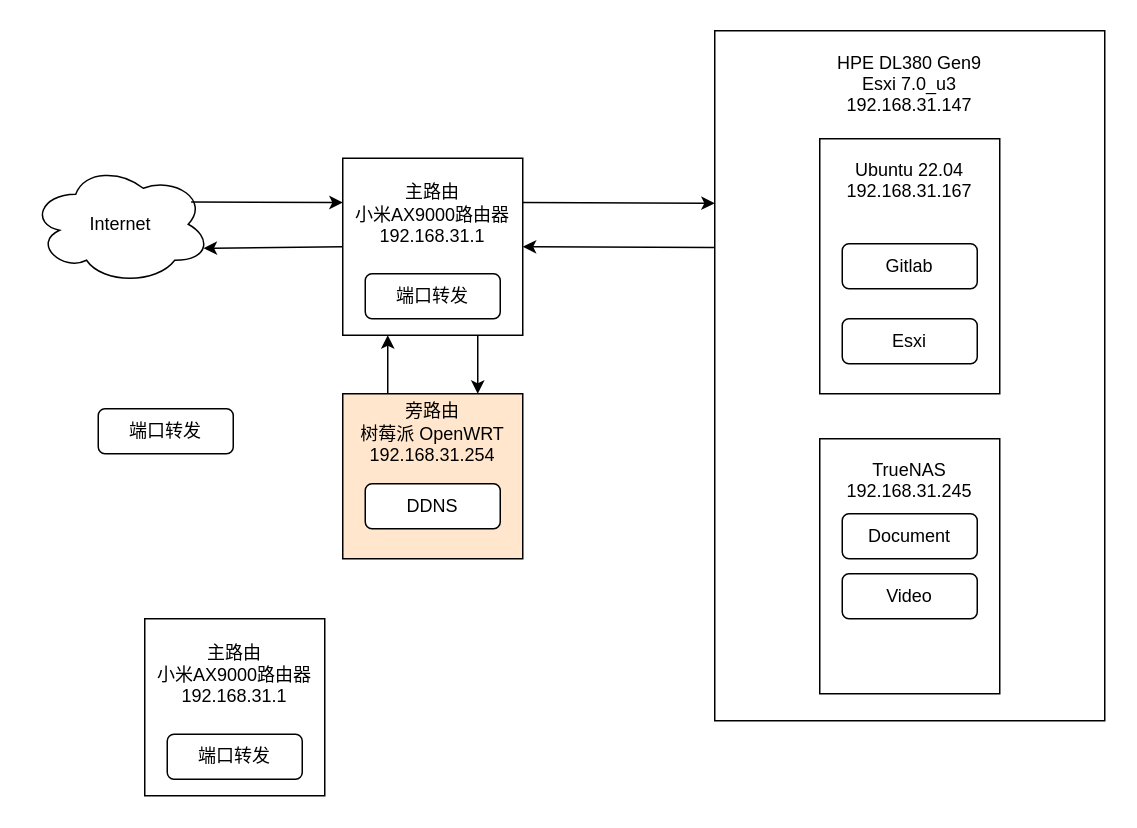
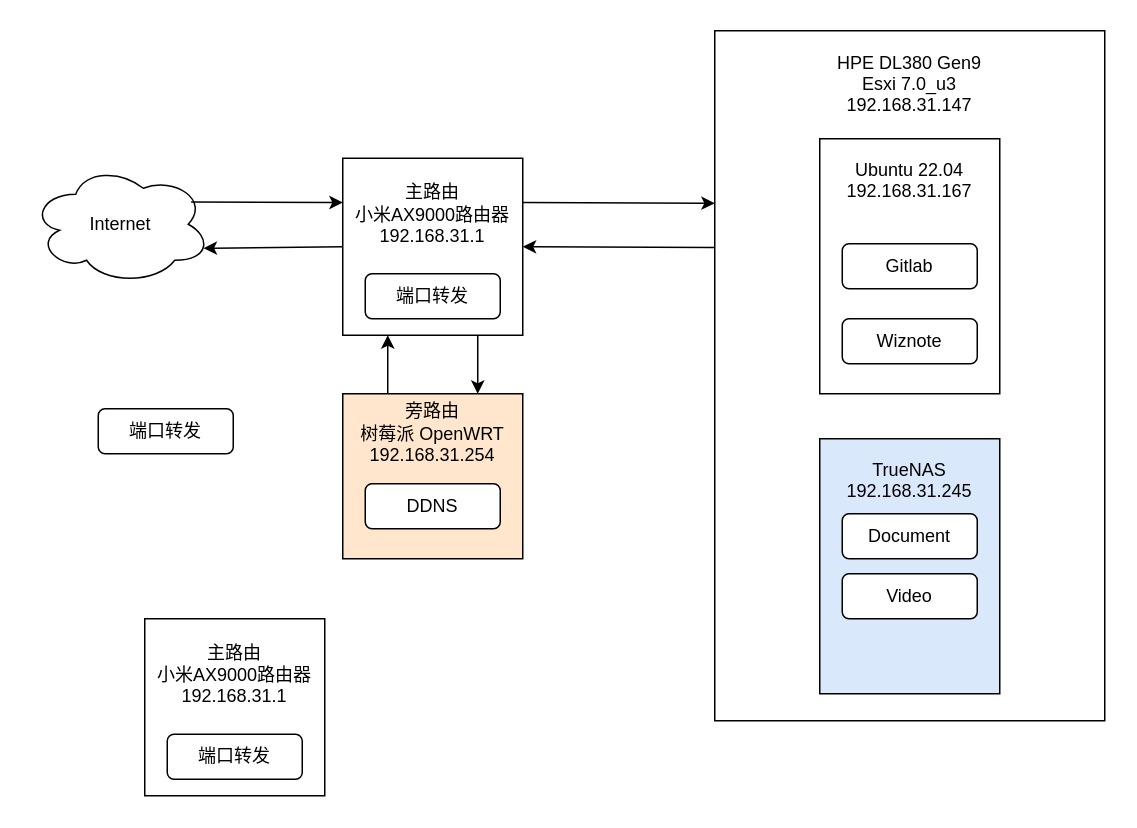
node "Esxi": label "Esxi" -> "Wiznote"
node "TrueNAS 192.168.31.245": fillcolor #ffffff -> #dae8fc
